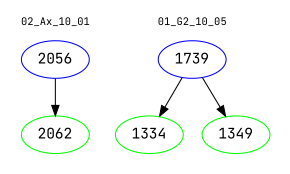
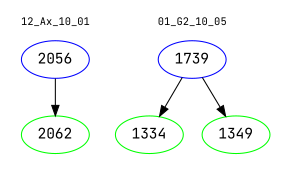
cluster "02_Ax_10_01": label "02_Ax_10_01" -> "12_Ax_10_01"
